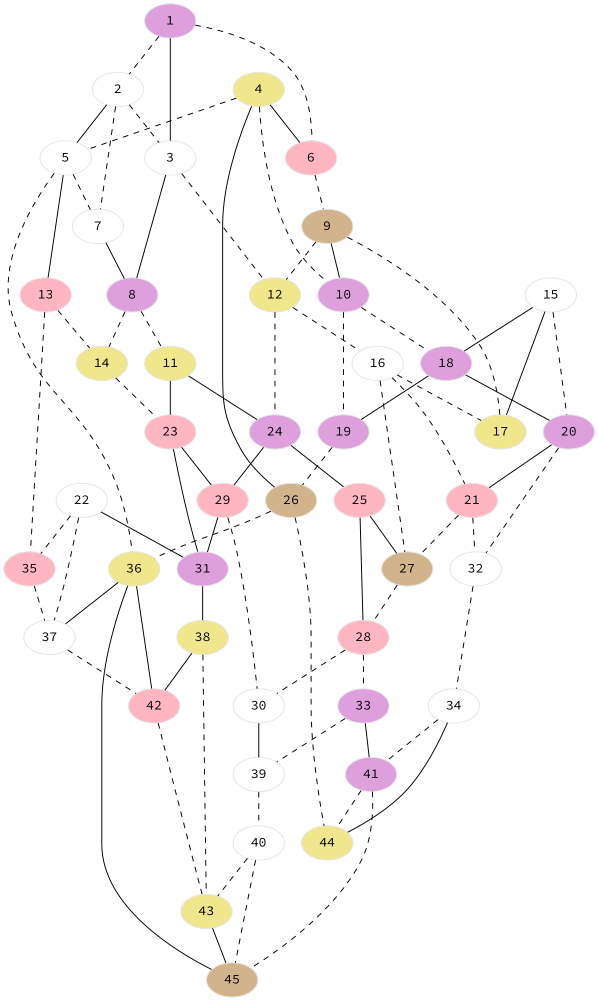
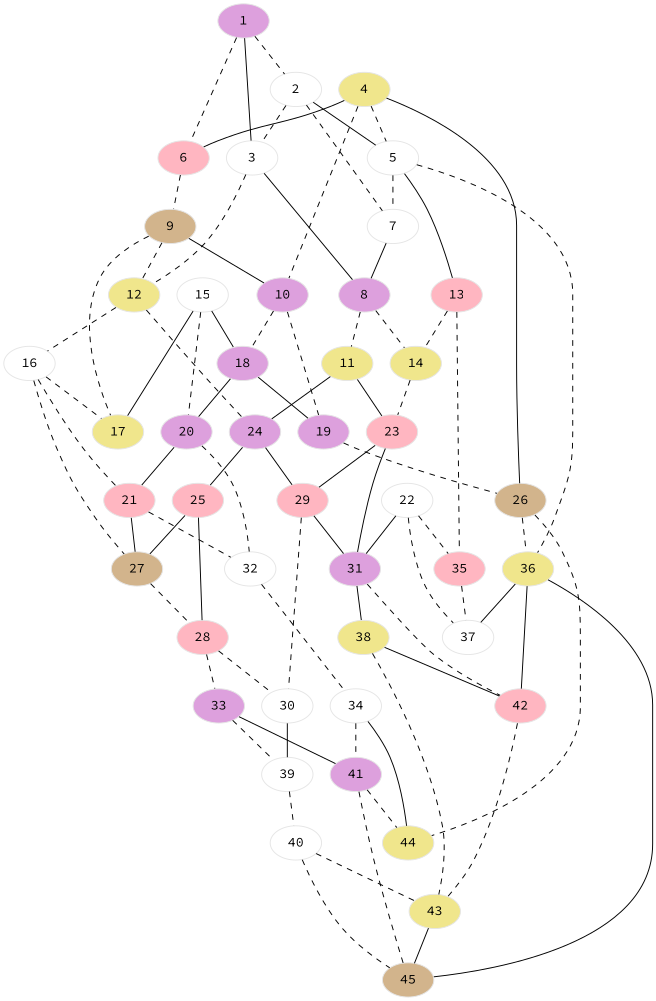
edge "21" -- "27": style dashed -> solid
edge "37" -- "42": now "31" -- "42"
